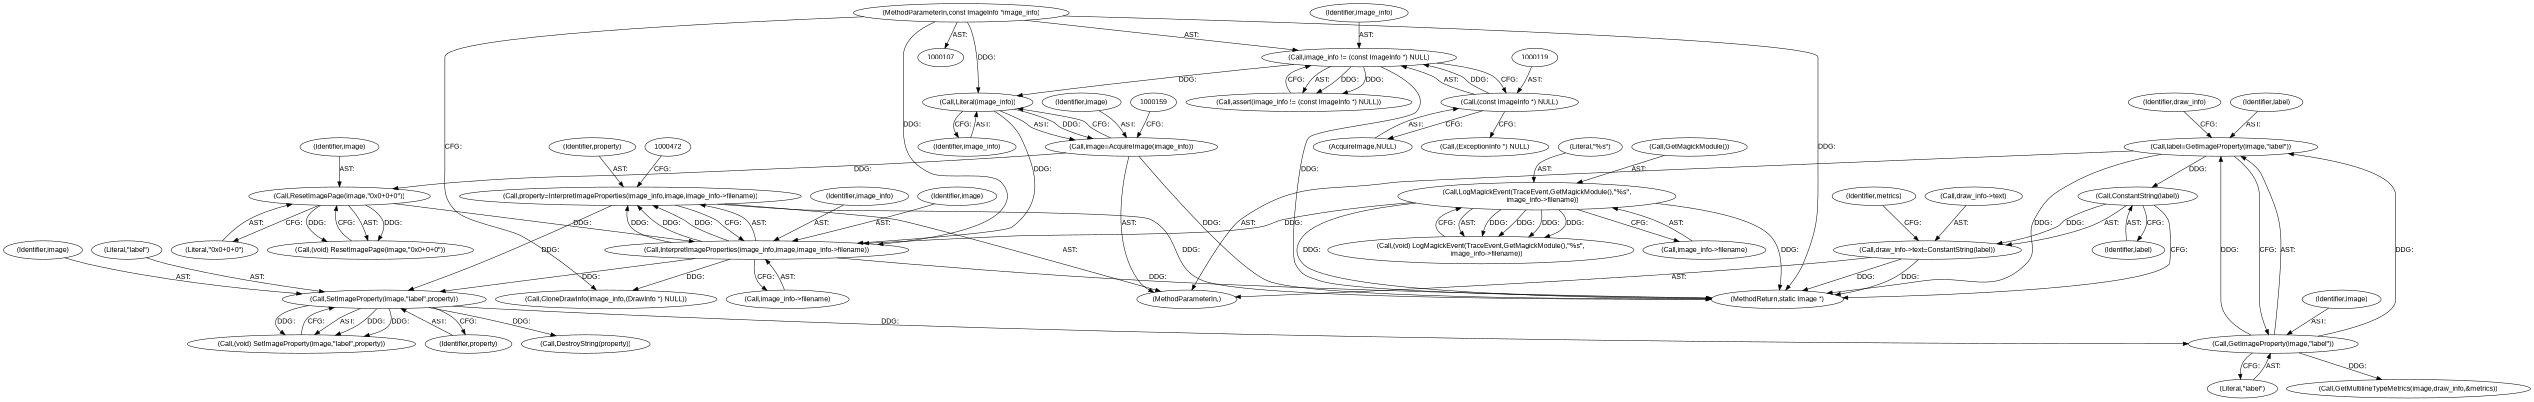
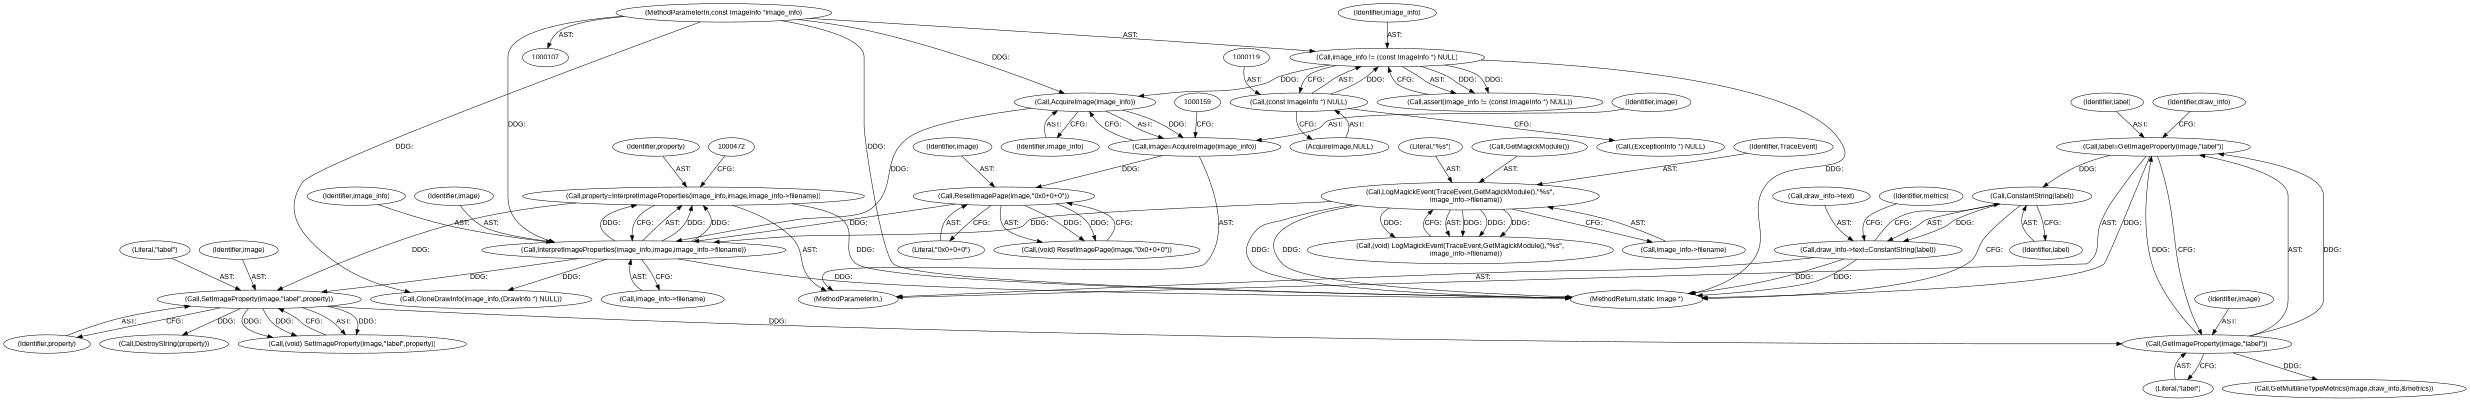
node "(Call,Literal(image_info))": label "(Call,Literal(image_info))" -> "(Call,AcquireImage(image_info))"
edge "(MethodParameterIn,const ImageInfo *image_info)" -> "(Call,CloneDrawInfo(image_info,(DrawInfo *) NULL))": label "CFG: " -> "DDG: "
node "(Identifier,TraceEvent)": added
edge "(Call,draw_info->text=ConstantString(label))" -> "(Call,ConstantString(label))": added, label "CFG:"
edge "(Call,image=AcquireImage(image_info))" -> "(MethodReturn,static Image *)": removed, label "DDG:"
